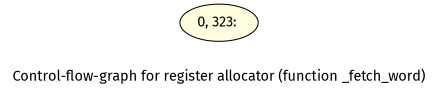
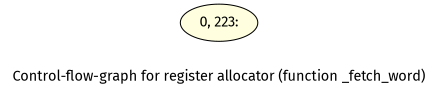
node "0, 323:": label "0, 323:" -> "0, 223:"
